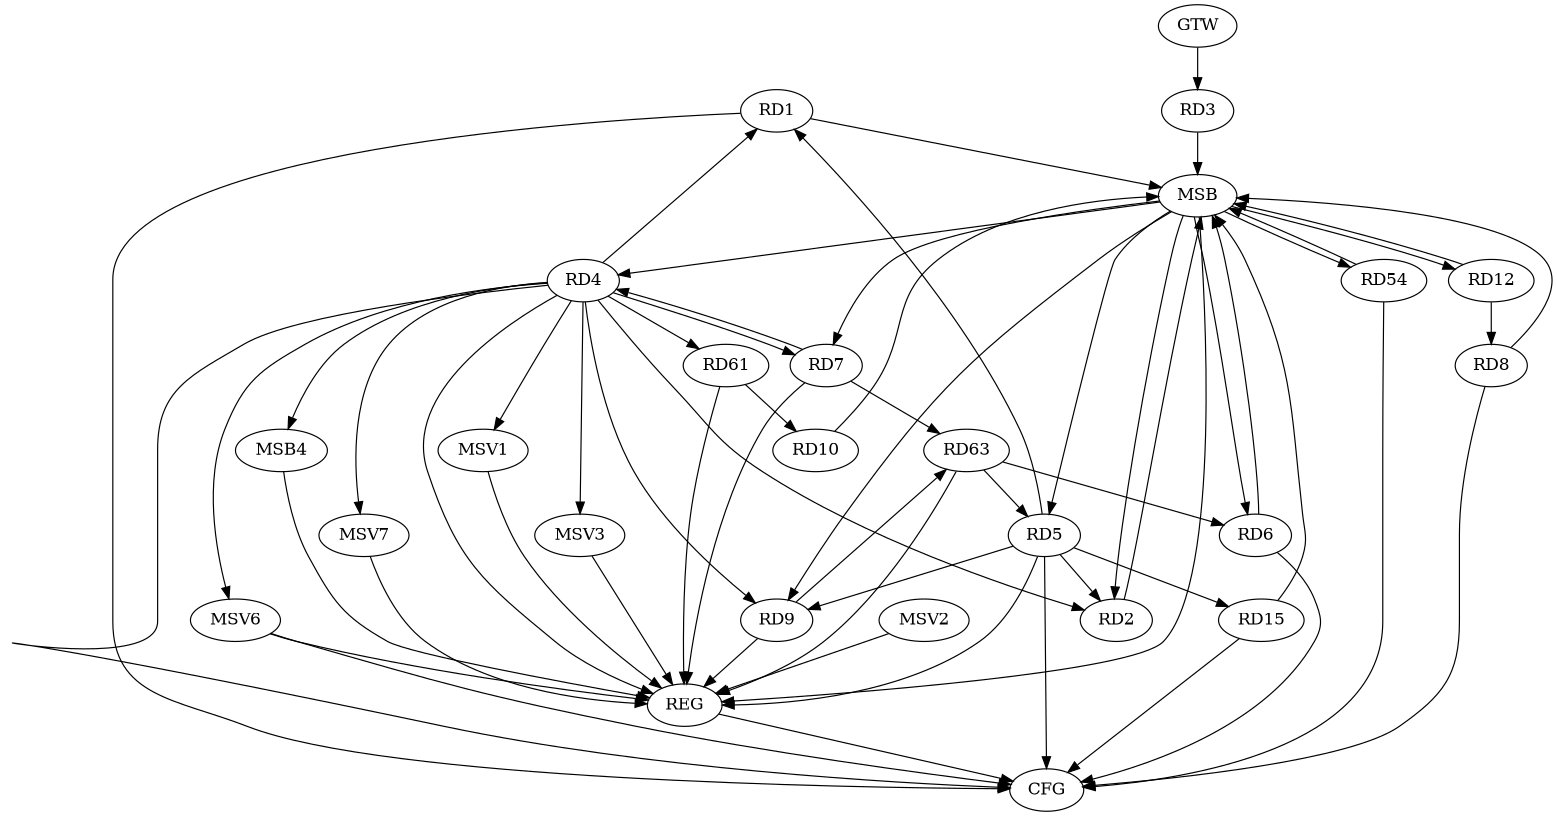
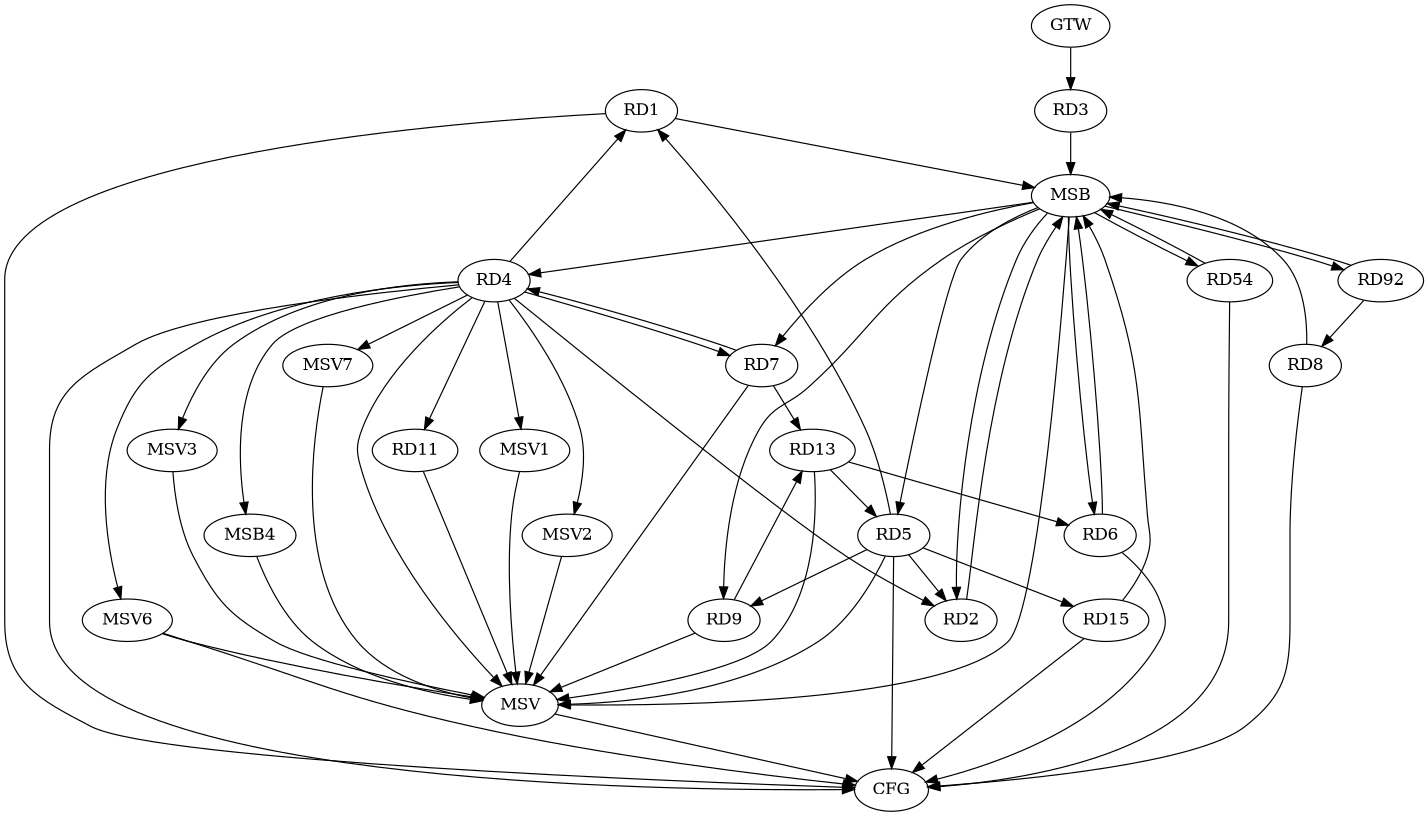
node "RD12": label "RD12" -> "RD92"
node "RD61": label "RD61" -> "RD11"
node "RD10": removed
node "RD63": label "RD63" -> "RD13"
edge "RD4" -> "RD9": now "RD4" -> "MSV2"
node "REG": label "REG" -> "MSV"
